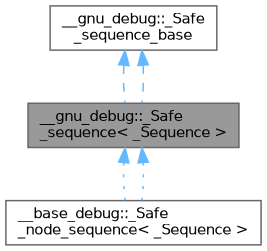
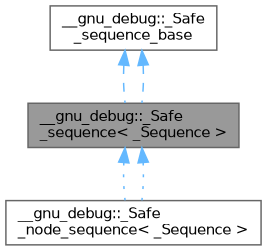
node "__base_debug::_Safe _node_sequence< _Sequence >": label "__base_debug::_Safe _node_sequence< _Sequence >" -> "__gnu_debug::_Safe _node_sequence< _Sequence >"
